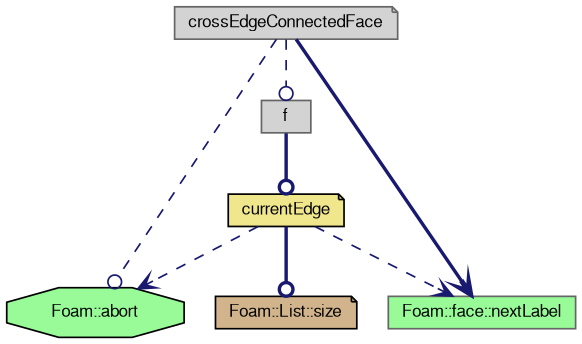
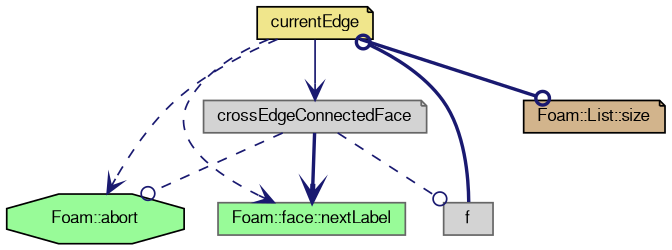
edge "currentEdge" -> "crossEdgeConnectedFace": added
